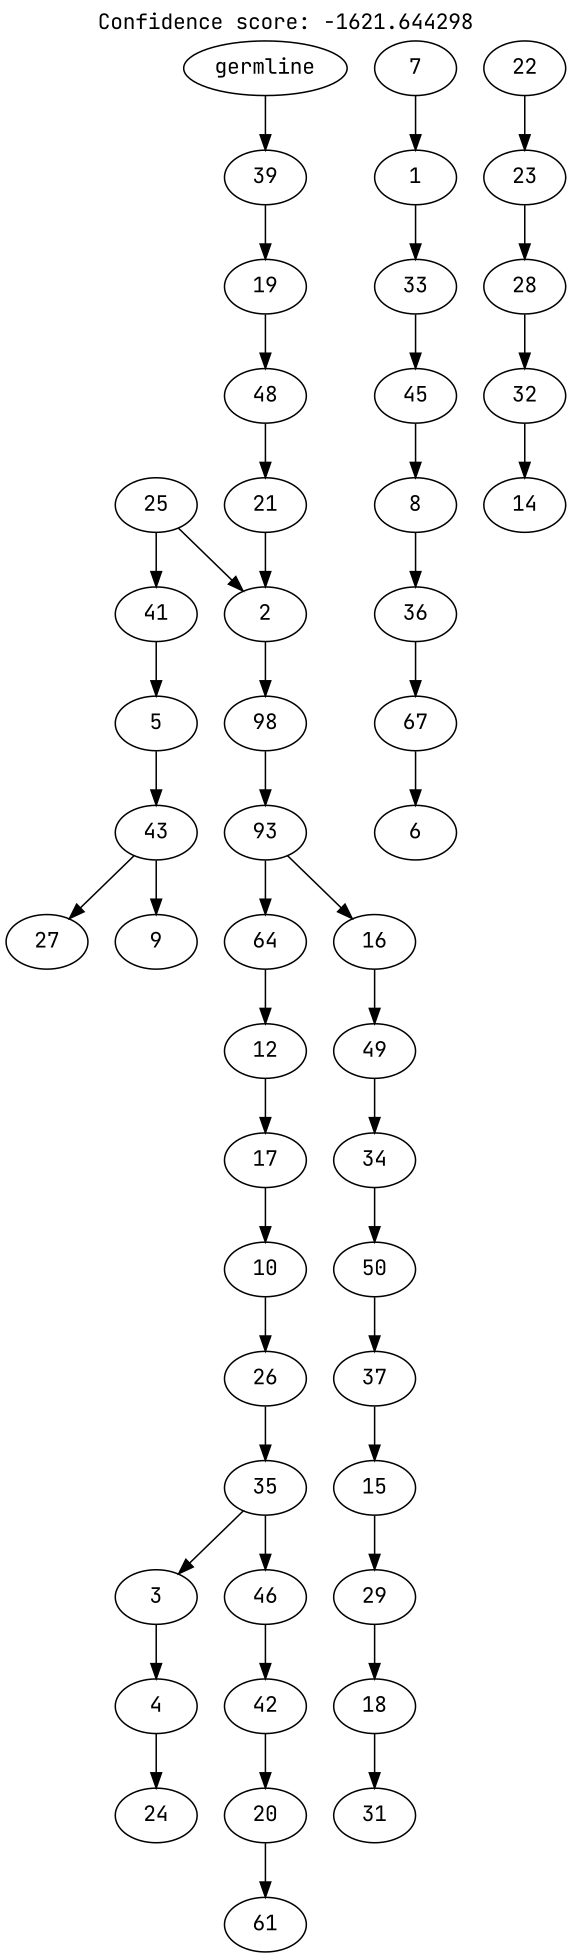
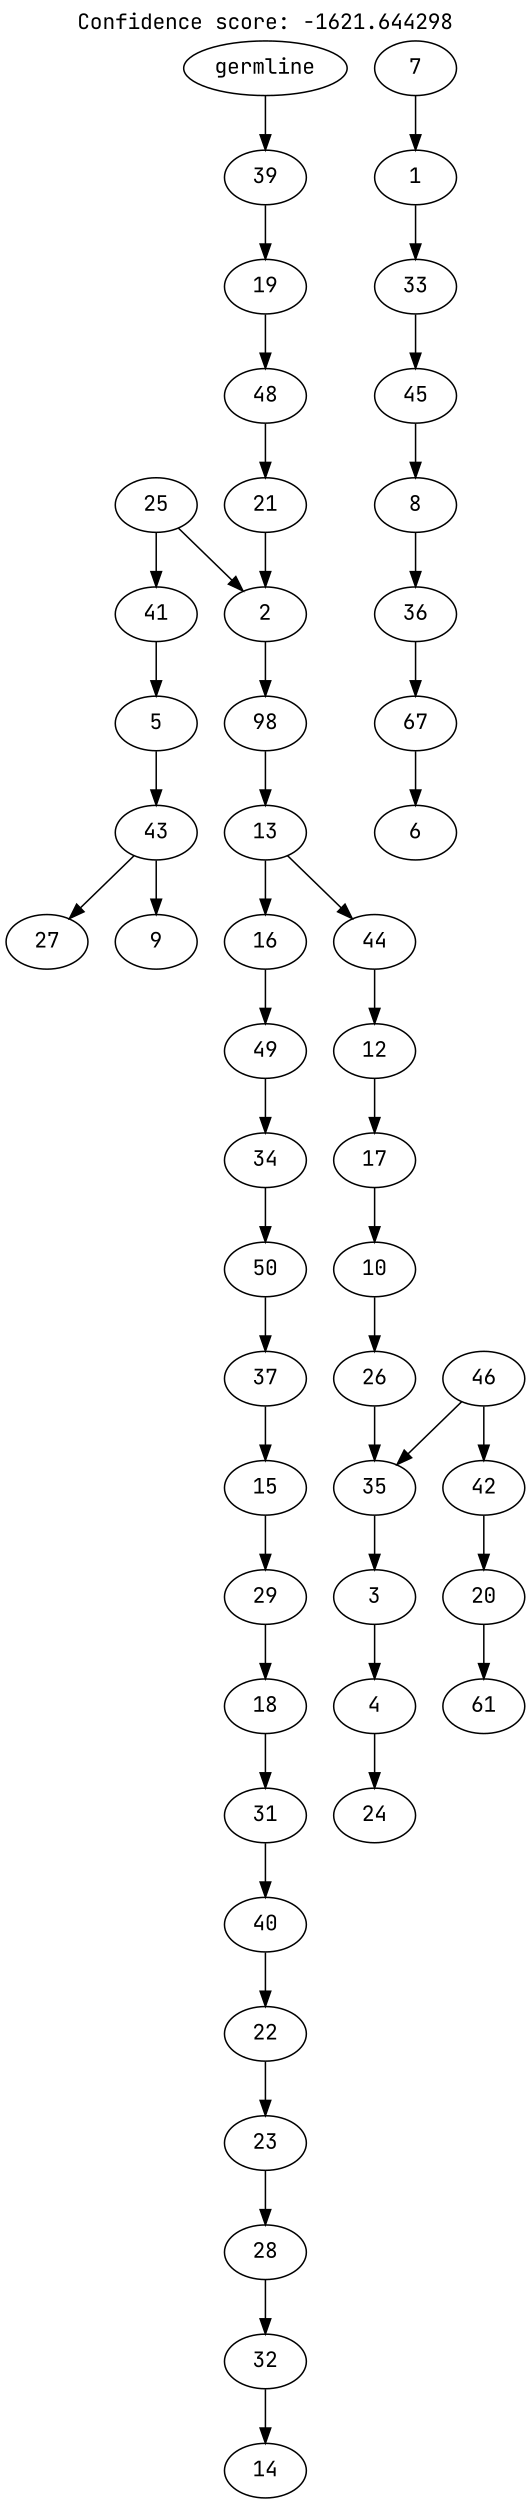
node "93": label "93" -> "13"
node "64": label "64" -> "44"
edge "35" -> "46": reversed
node "40": added
